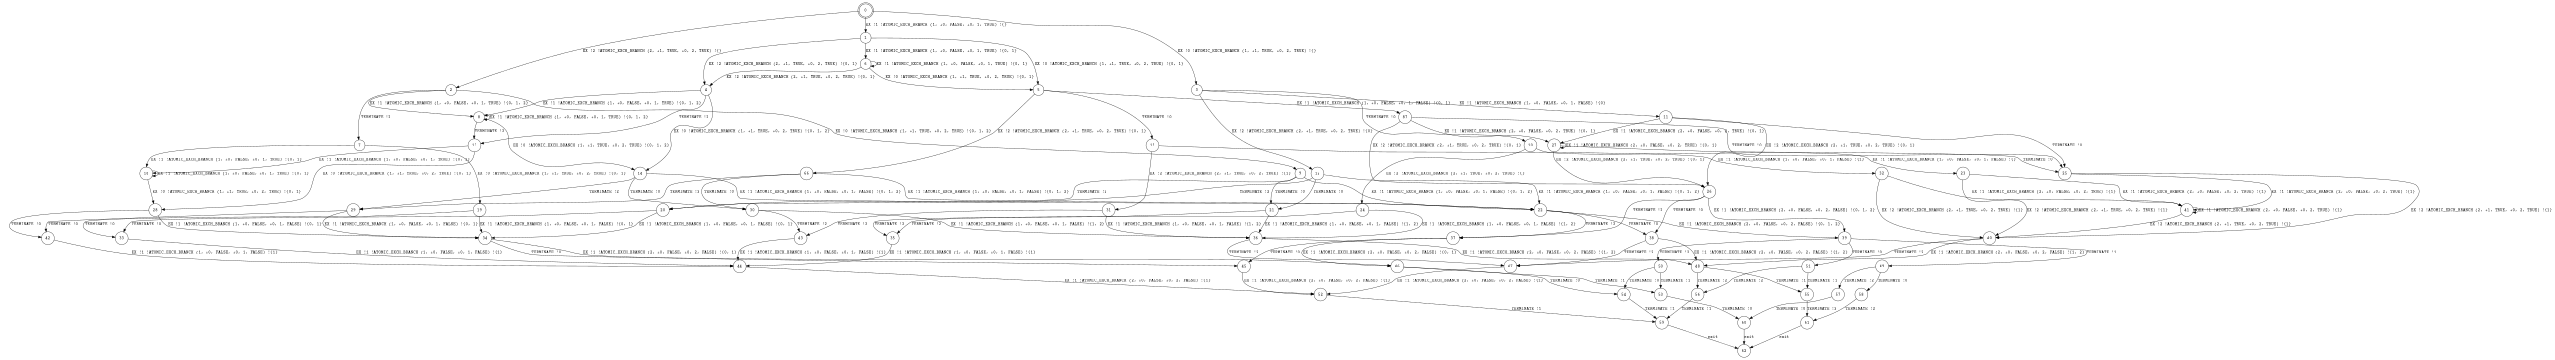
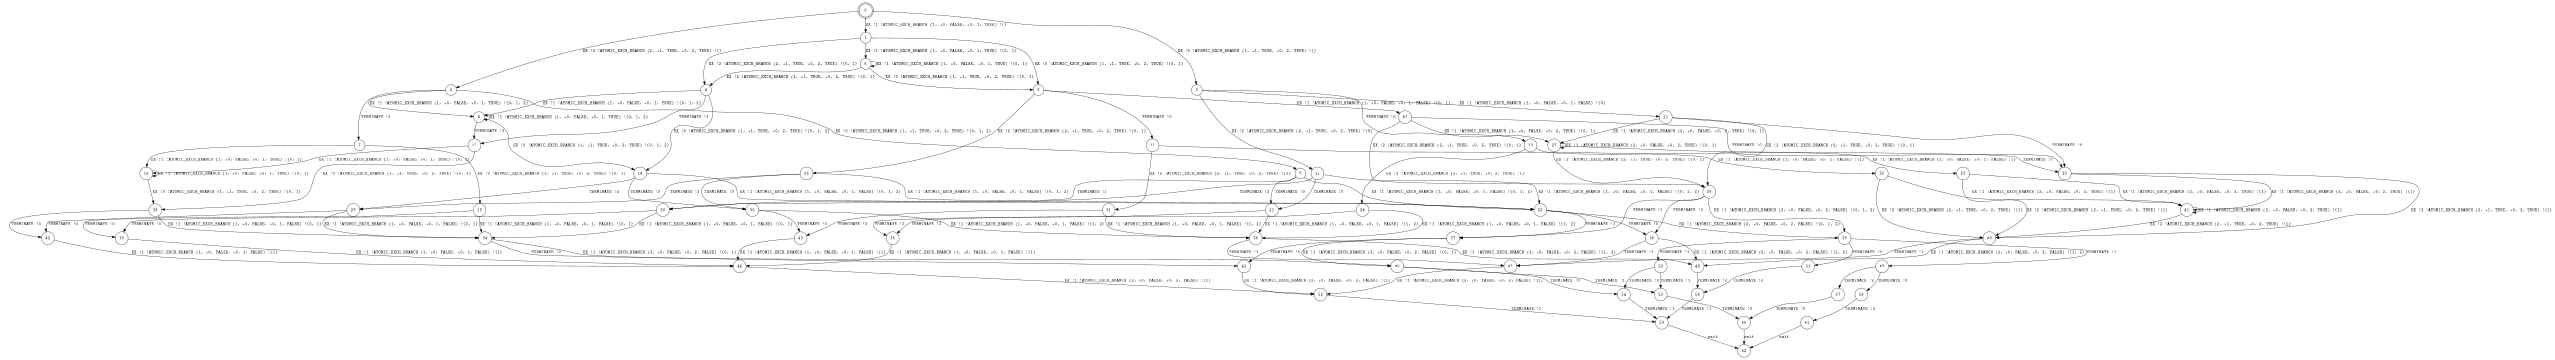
node "55": removed
